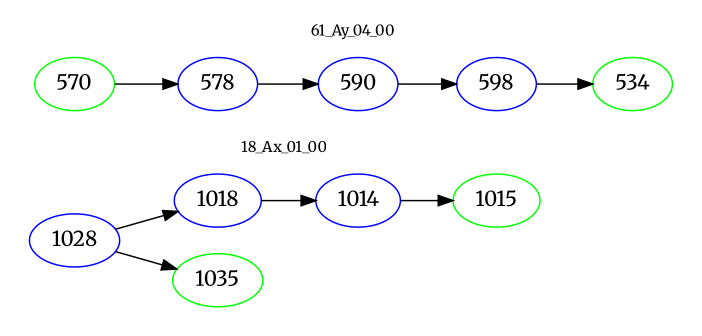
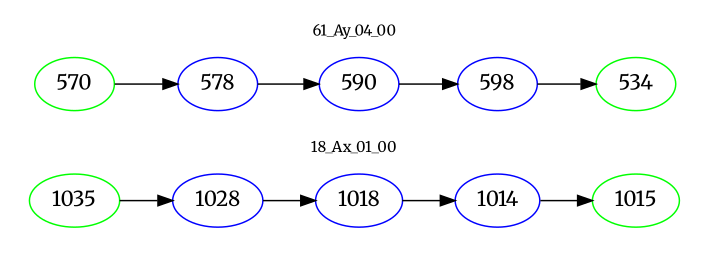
edge "1028" -> "1035": reversed
